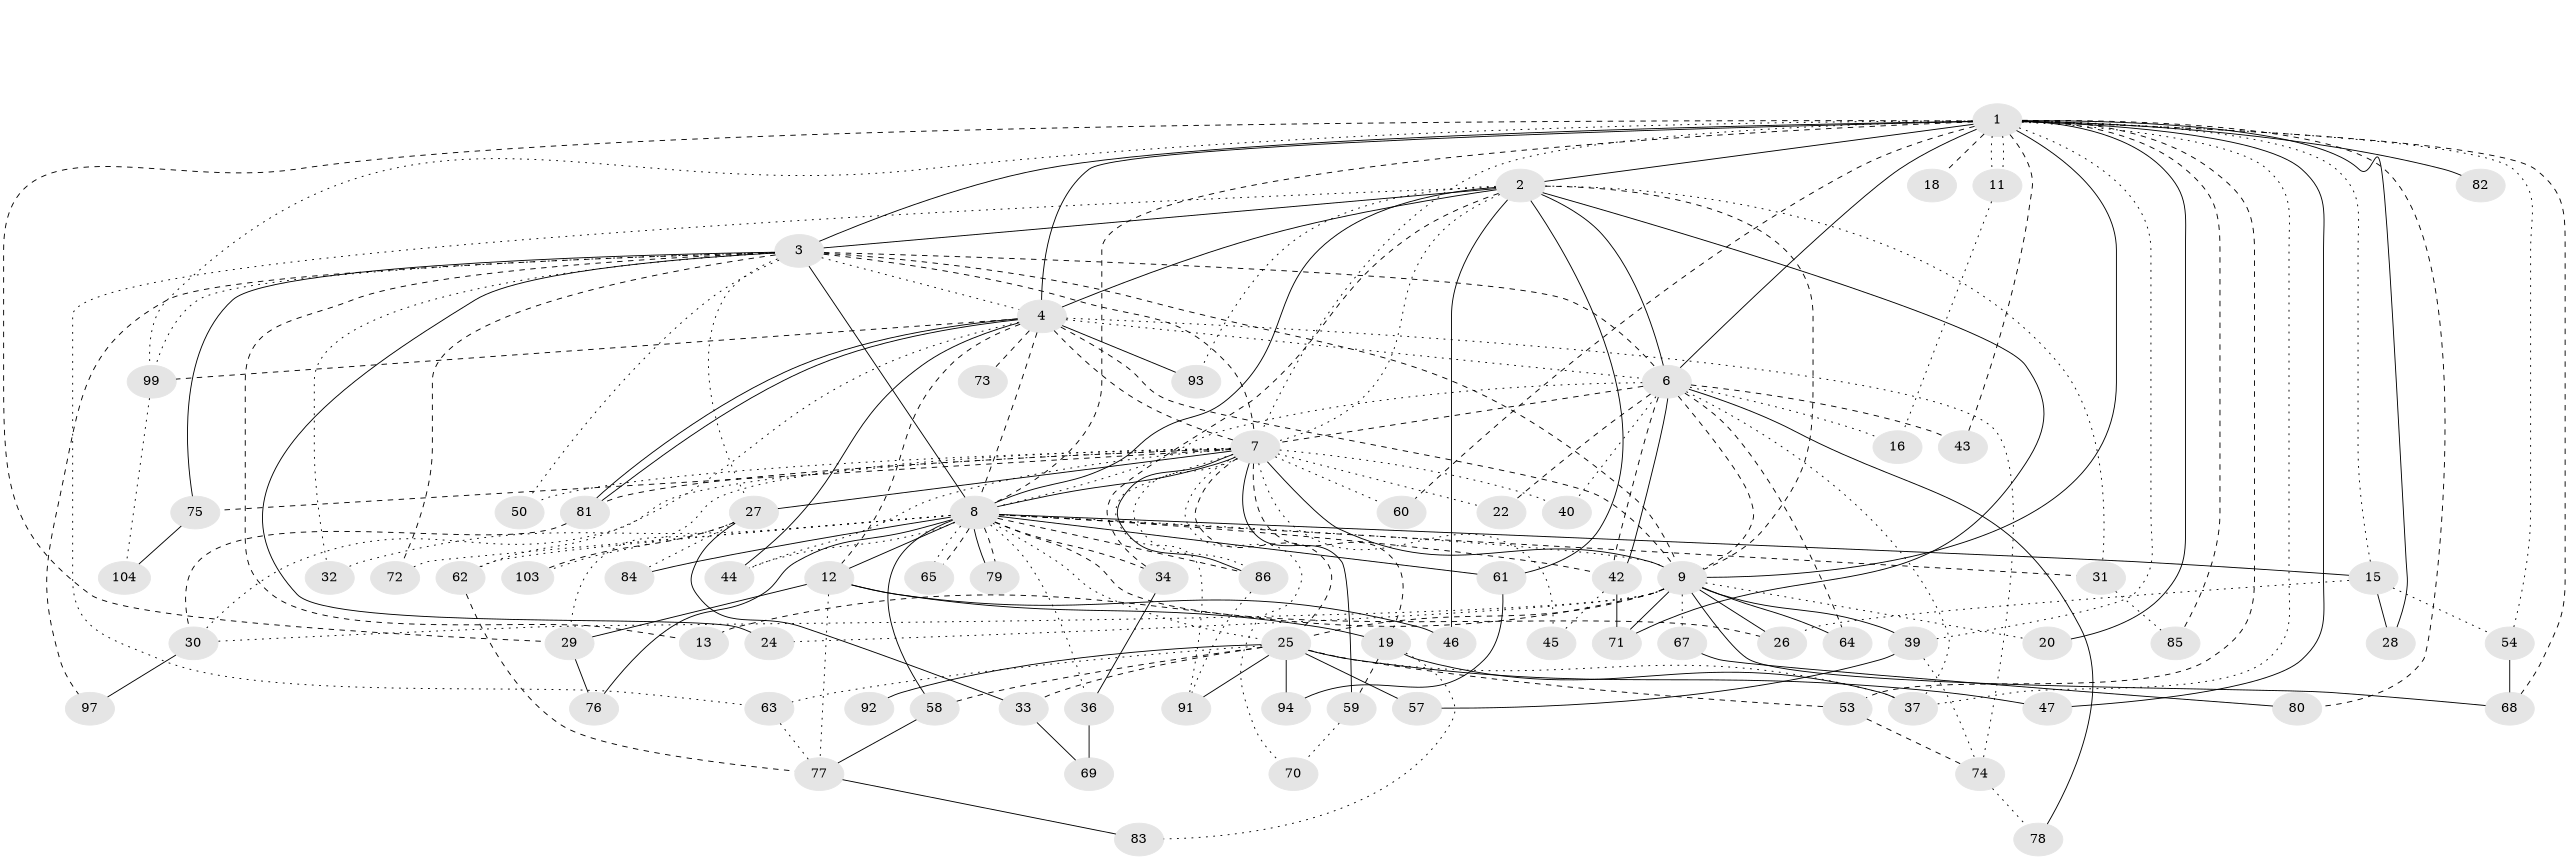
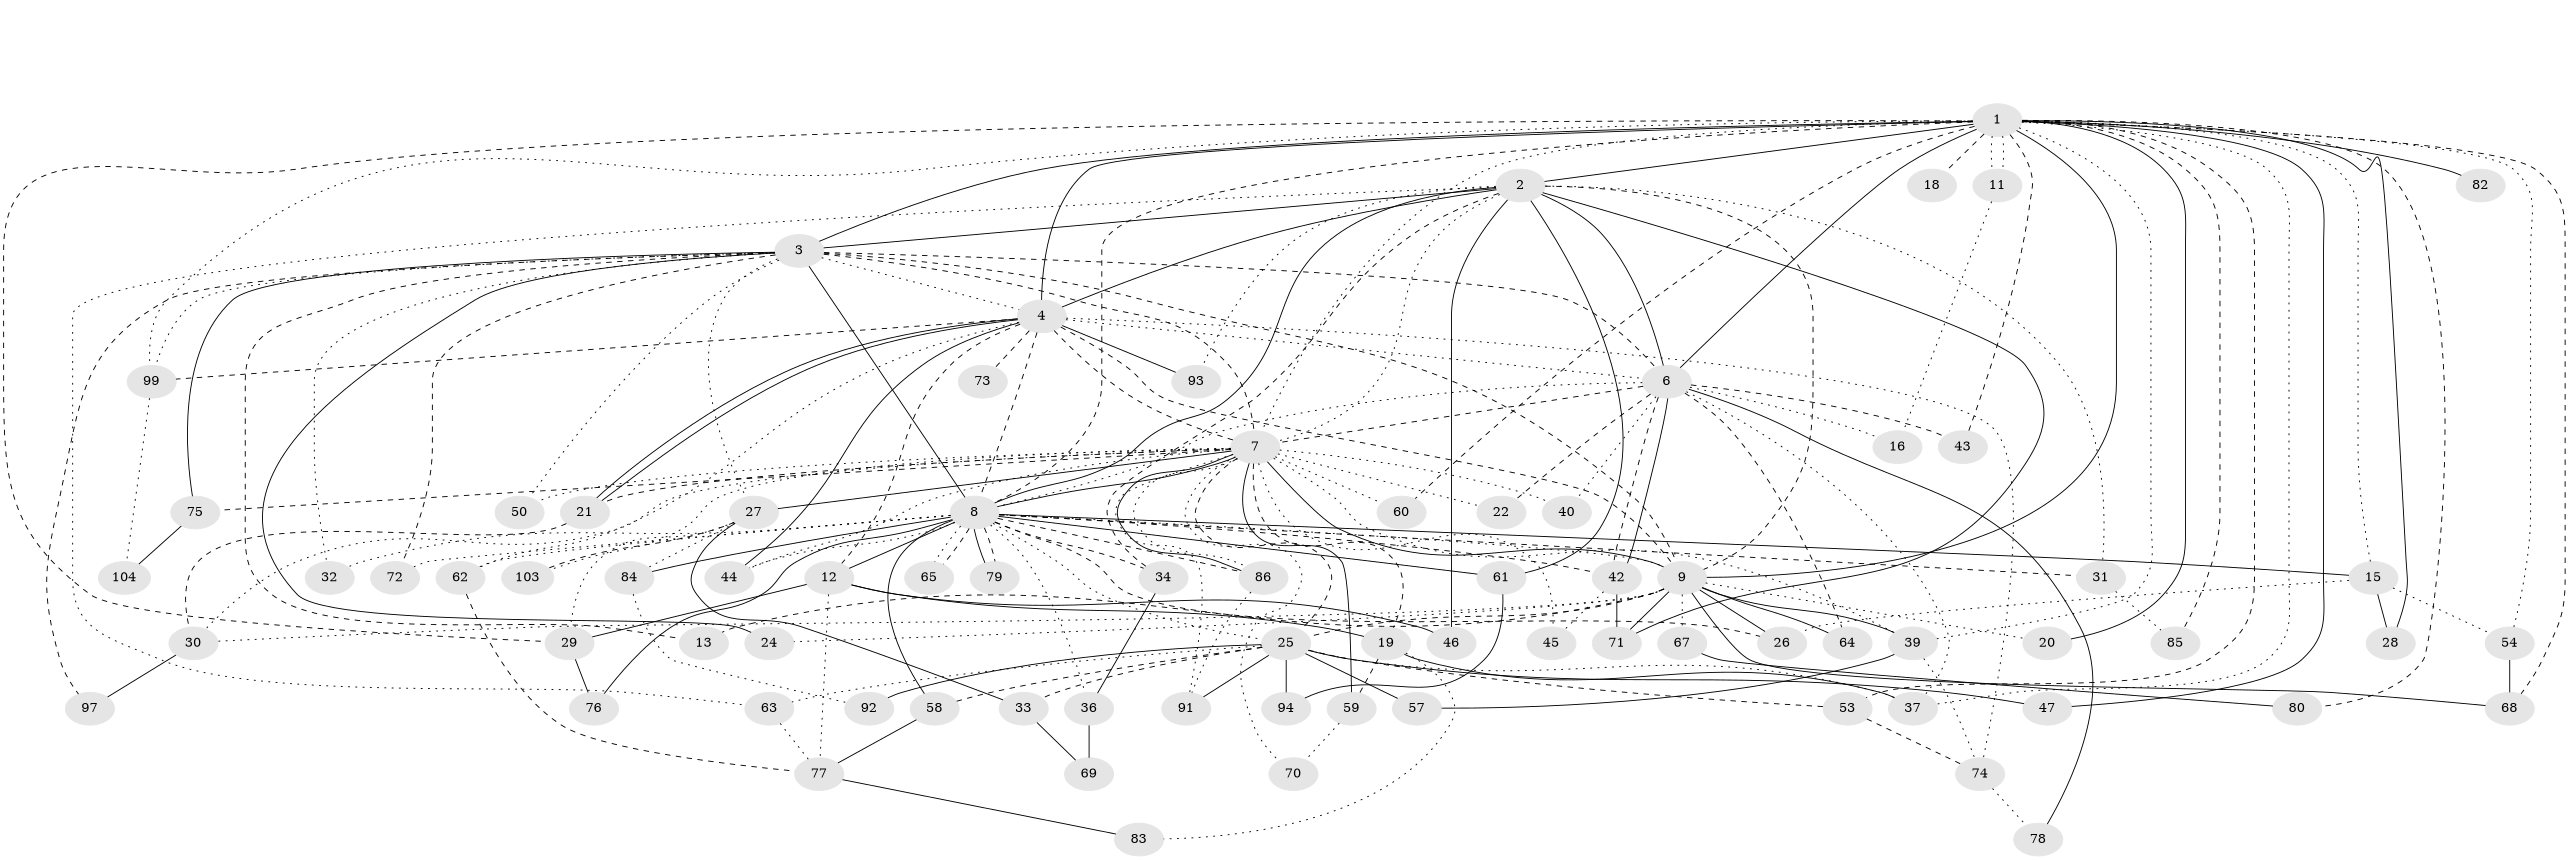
edge "6" -- "9": removed
node "81": label "81" -> "21"
edge "7" -- "39": added
edge "84" -- "92": added
